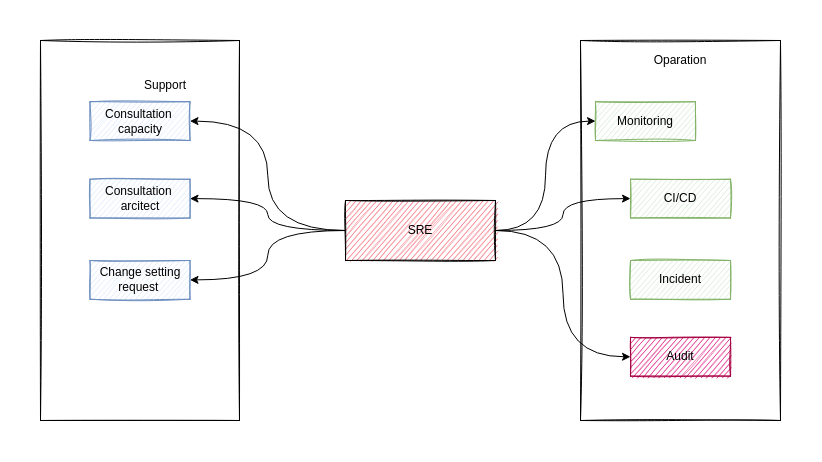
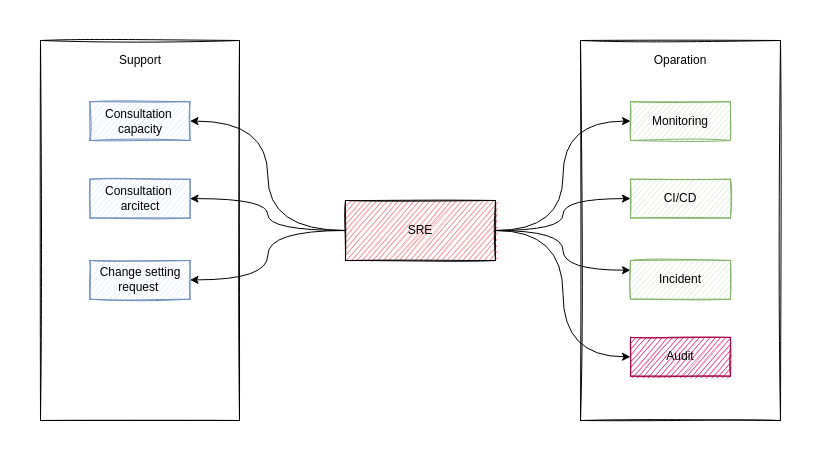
node "Support": moved (165, 86) -> (140, 61)
node "Monitoring": moved (646, 121) -> (681, 121)
edge "SRE" -> "Incident": added
